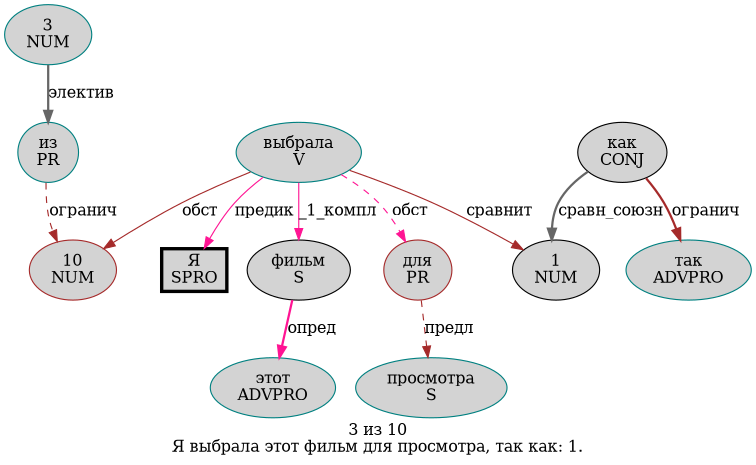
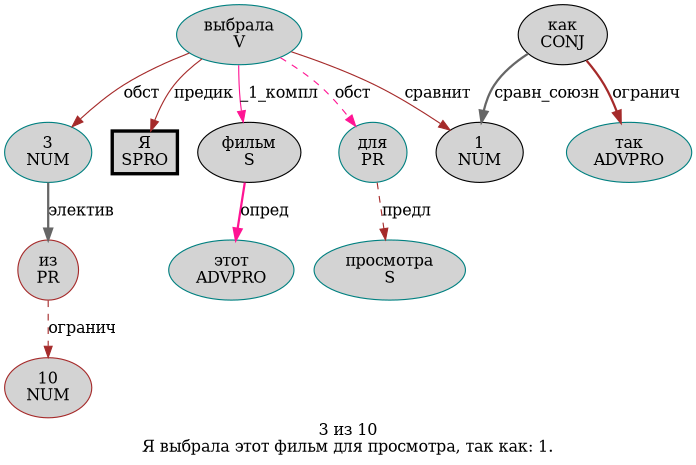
node "из PR": color teal -> brown
edge "выбрала V" -> "10 NUM": now "выбрала V" -> "3 NUM"
edge "выбрала V" -> "Я SPRO": color deeppink -> brown
node "для PR": color brown -> teal
